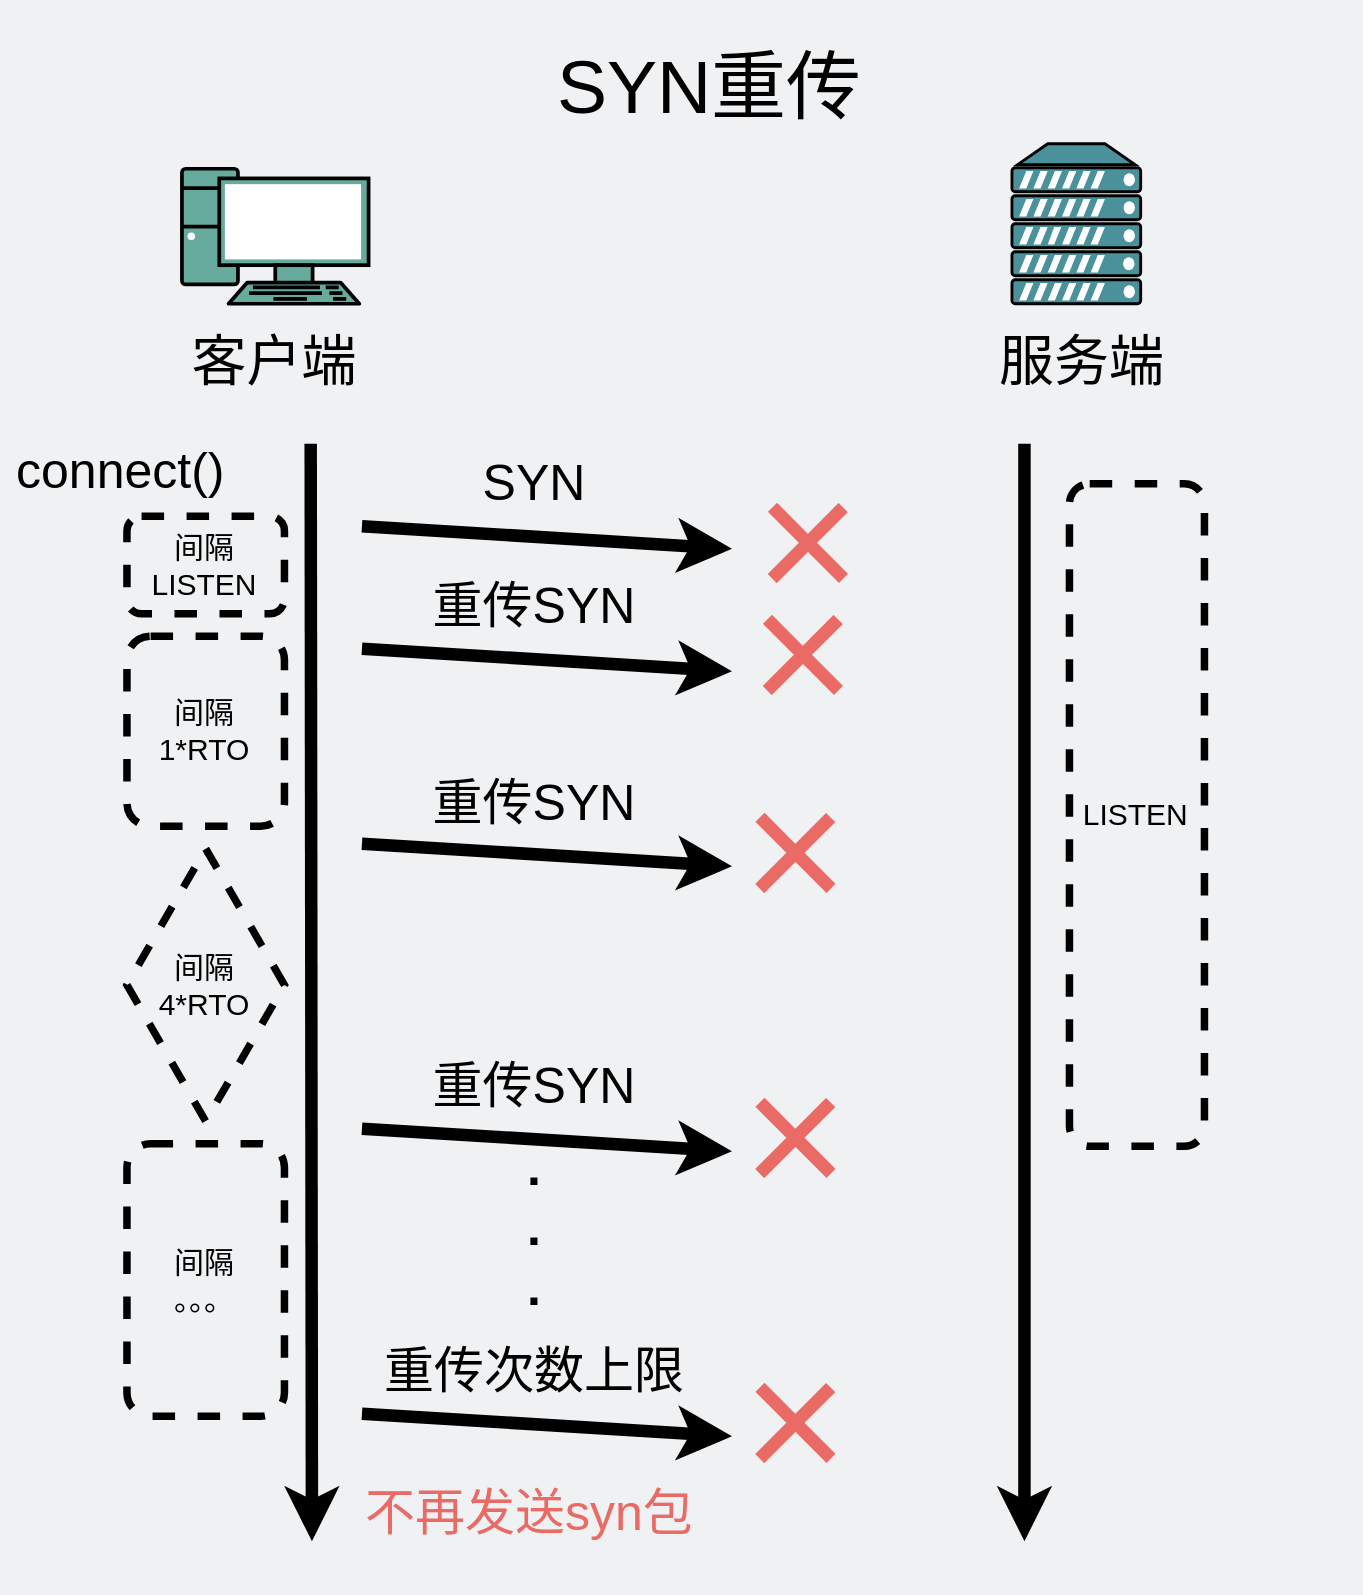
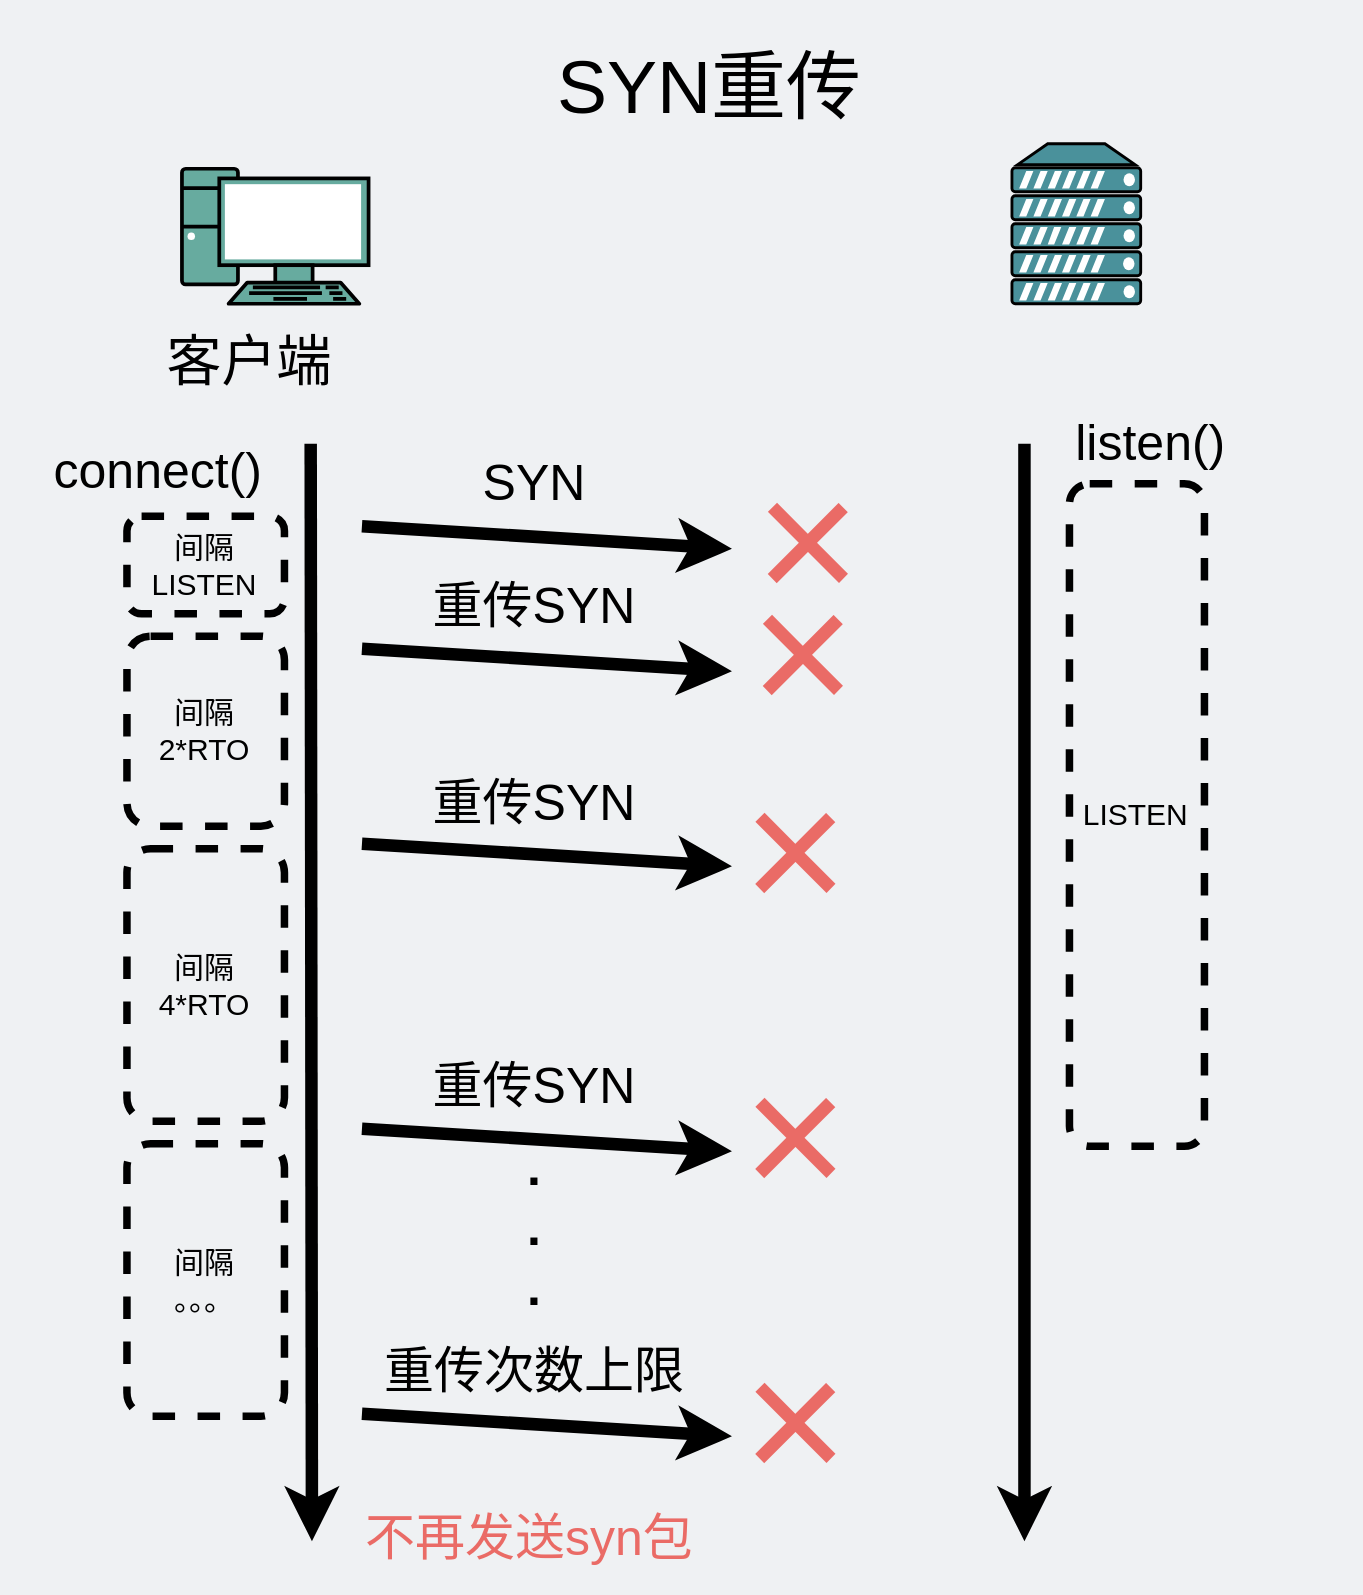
node "客户端": moved (275, 364) -> (250, 364)
node "服务端": removed
node "listen()": added
node "connect()": moved (120, 469) -> (158, 469)
node "间隔 1*RTO": label "间隔 1*RTO" -> "间隔 2*RTO"
node "间隔 4*RTO": shape diamond -> rounded rectangle
node "不再发送syn包": moved (530, 1510) -> (530, 1535)
